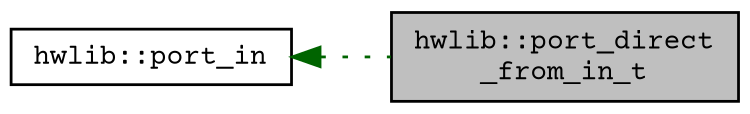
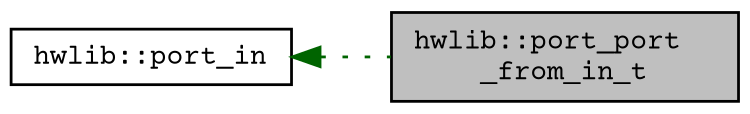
node "hwlib::port_direct _from_in_t": label "hwlib::port_direct _from_in_t" -> "hwlib::port_port _from_in_t"
